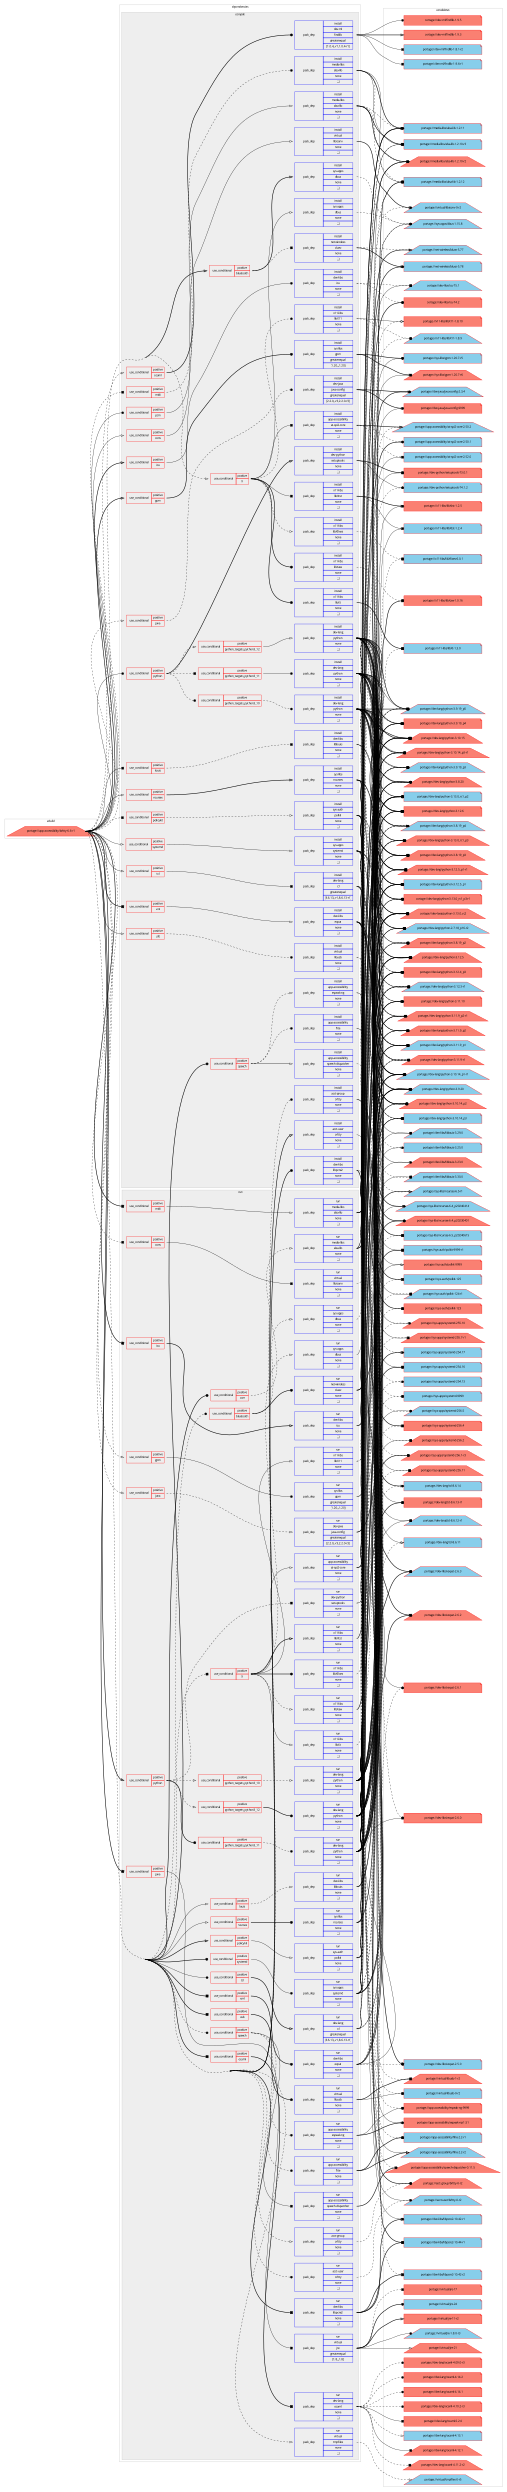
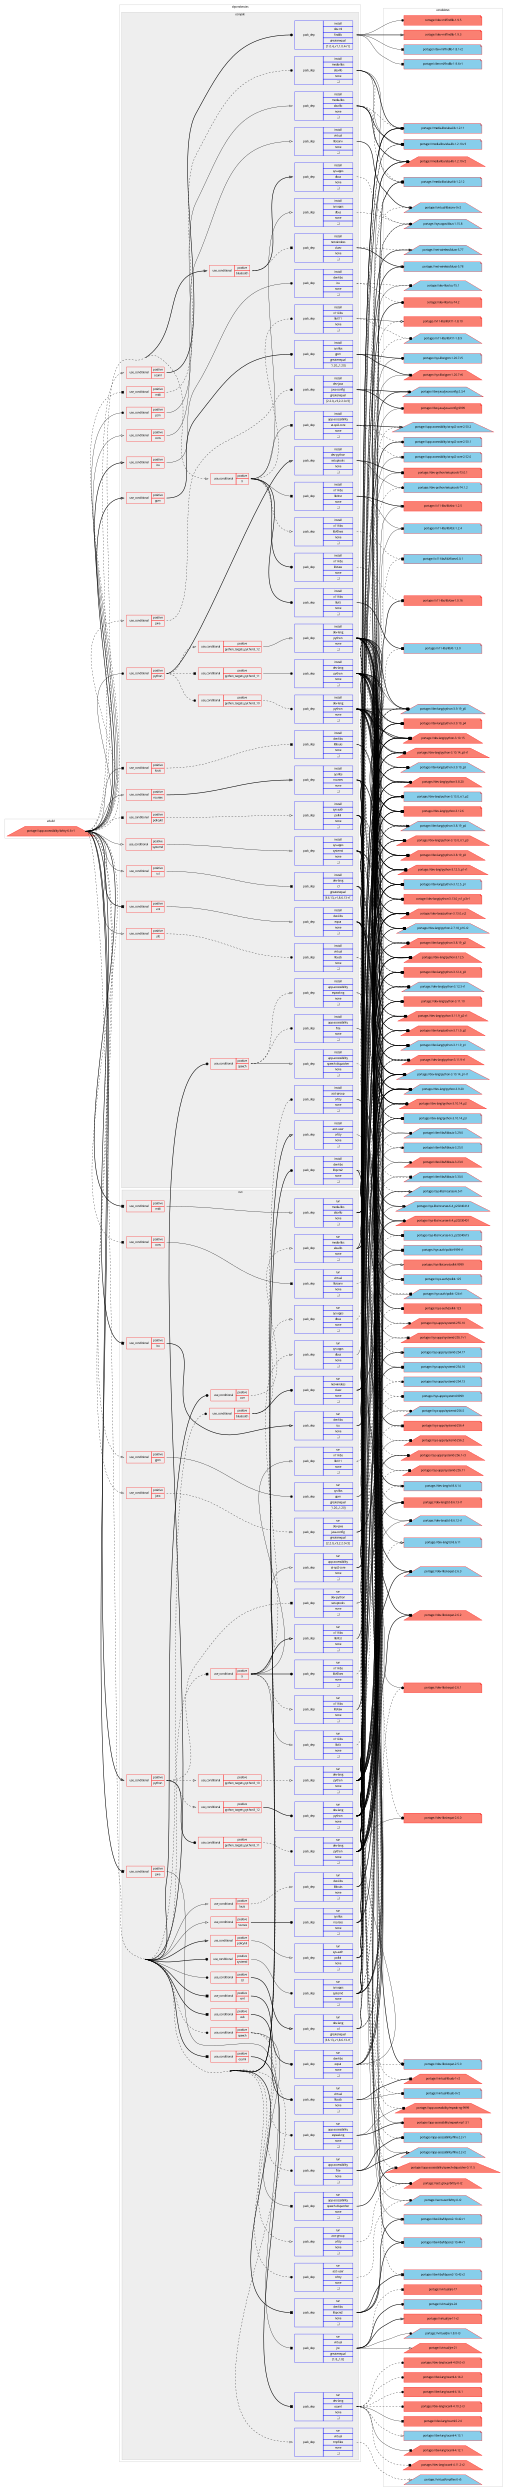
node "portage://sys-auth/polkit-9999": label "portage://sys-auth/polkit-9999" -> "portage://sys-libiconv/polkit-9999"
node "portage://app-accessibility/espeak-ng-9999": shape note -> trapezium
